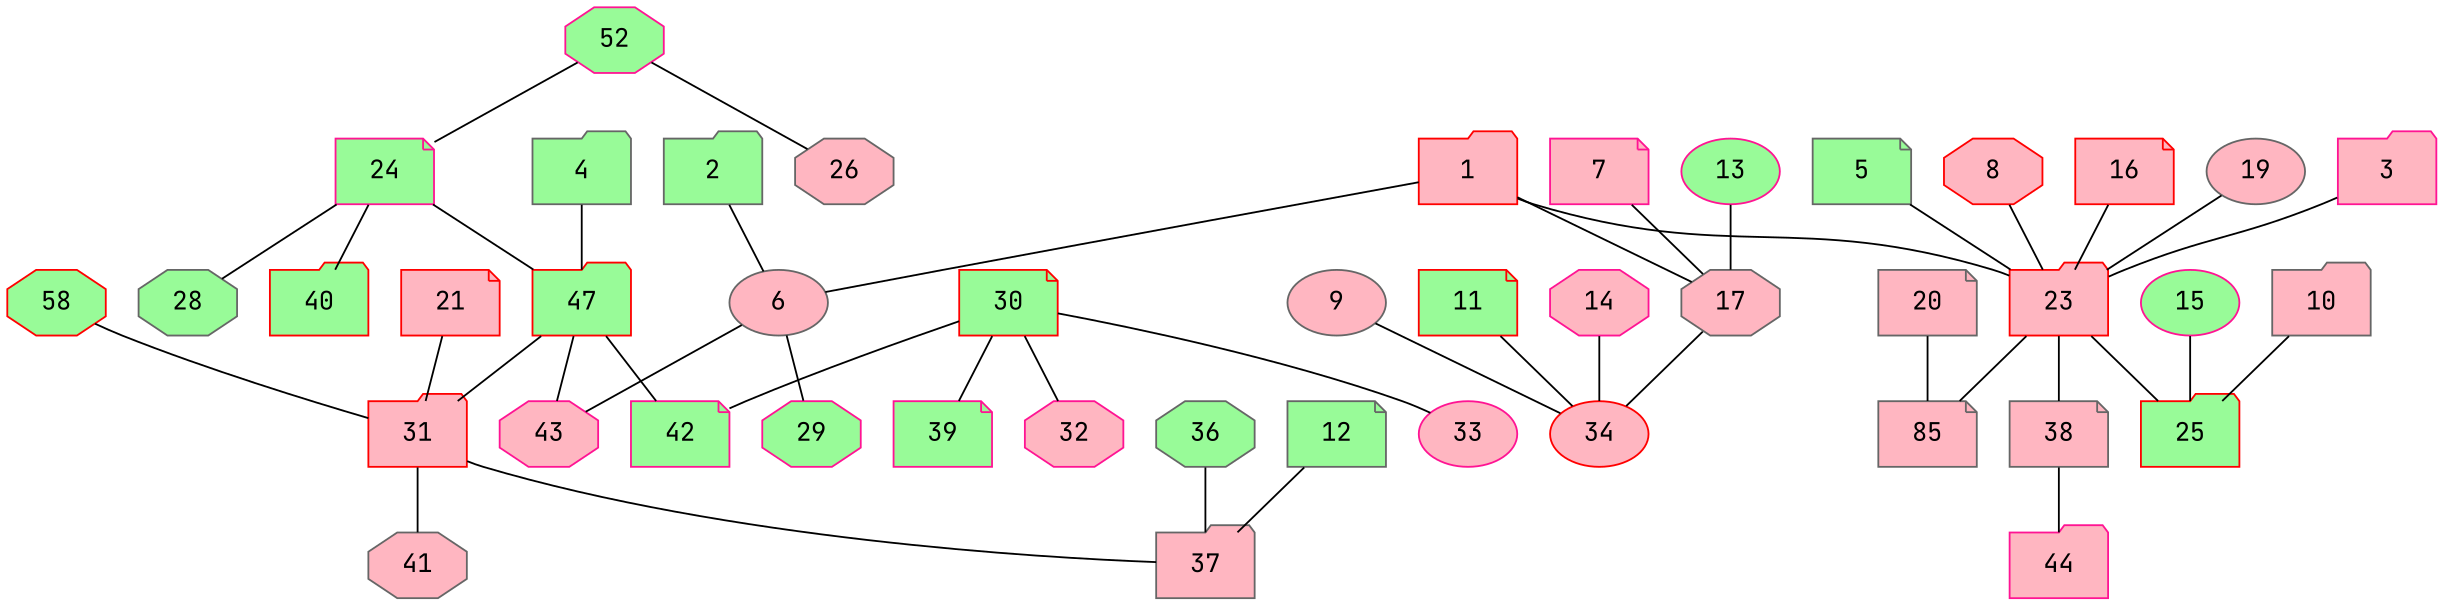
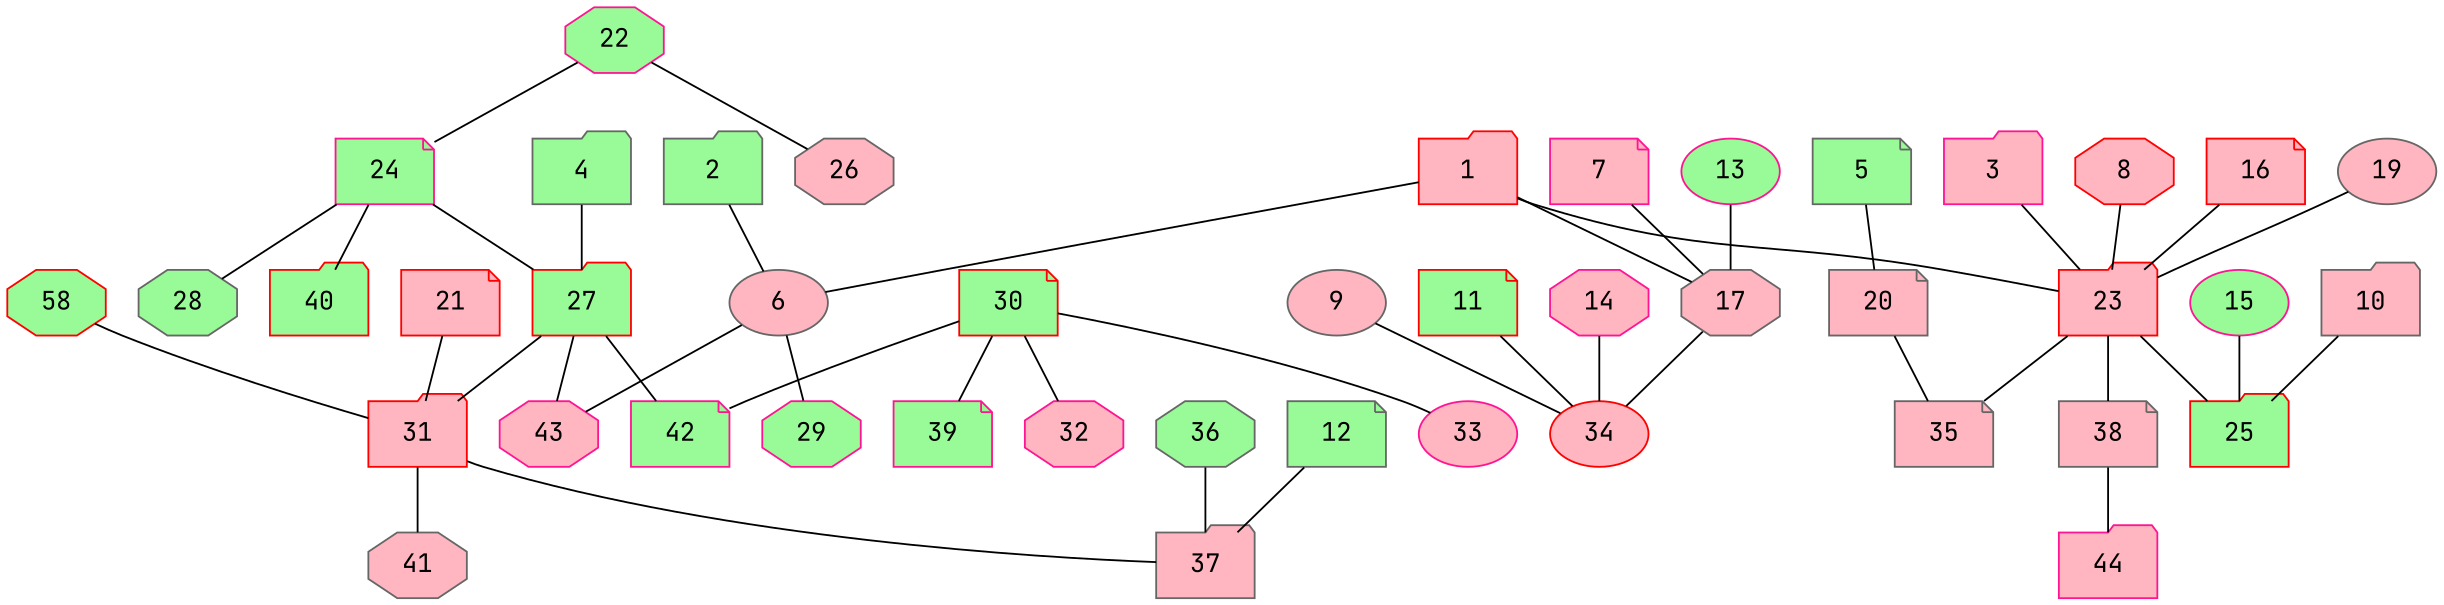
node "52": label "52" -> "22"
edge "5" -- "23": now "5" -- "20"
node "47": label "47" -> "27"
node "85": label "85" -> "35"
